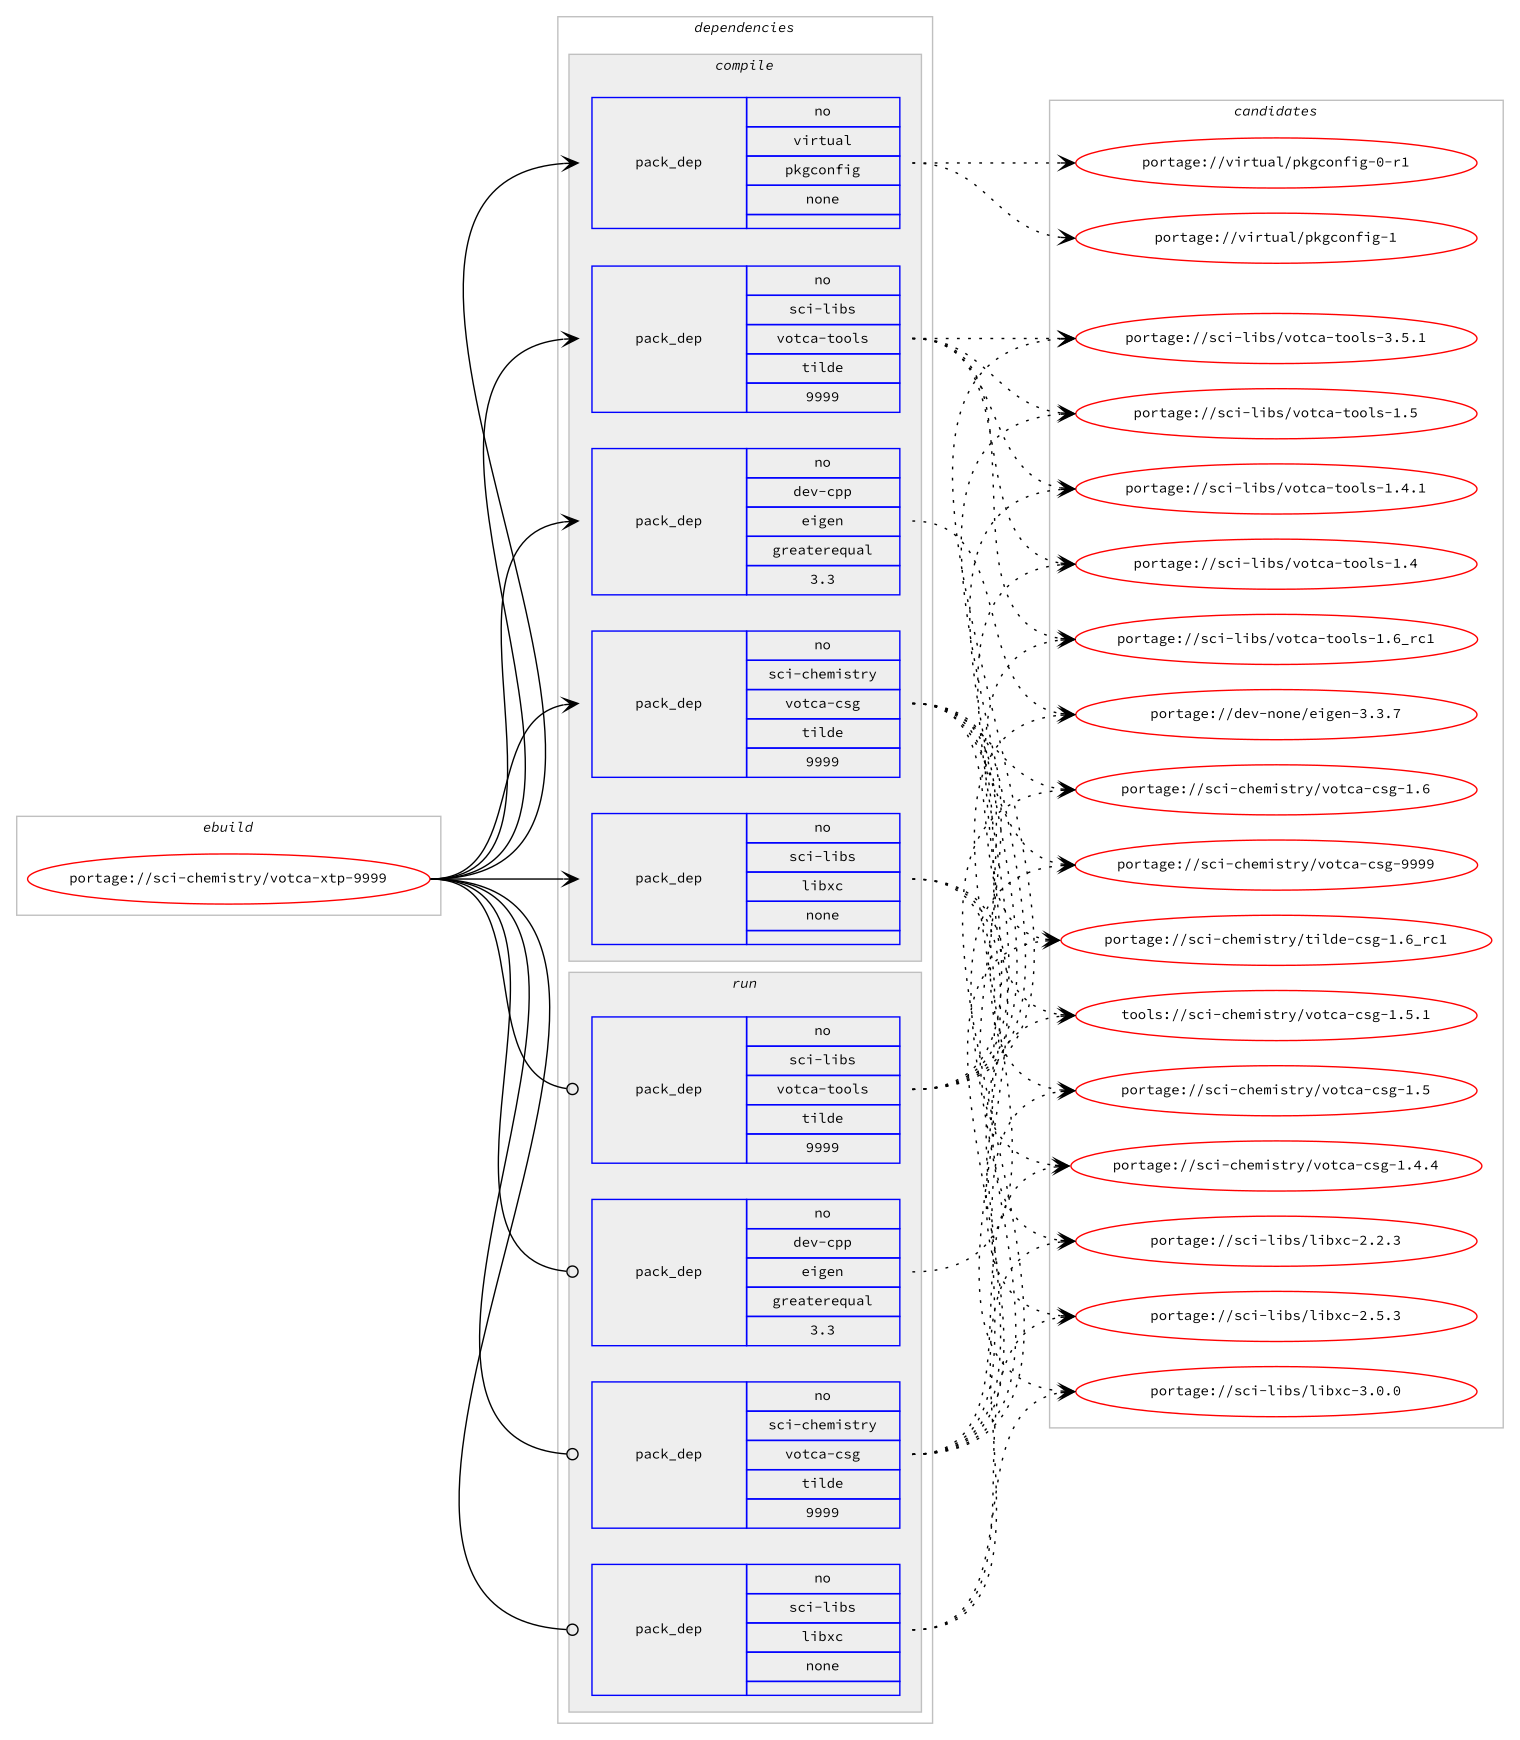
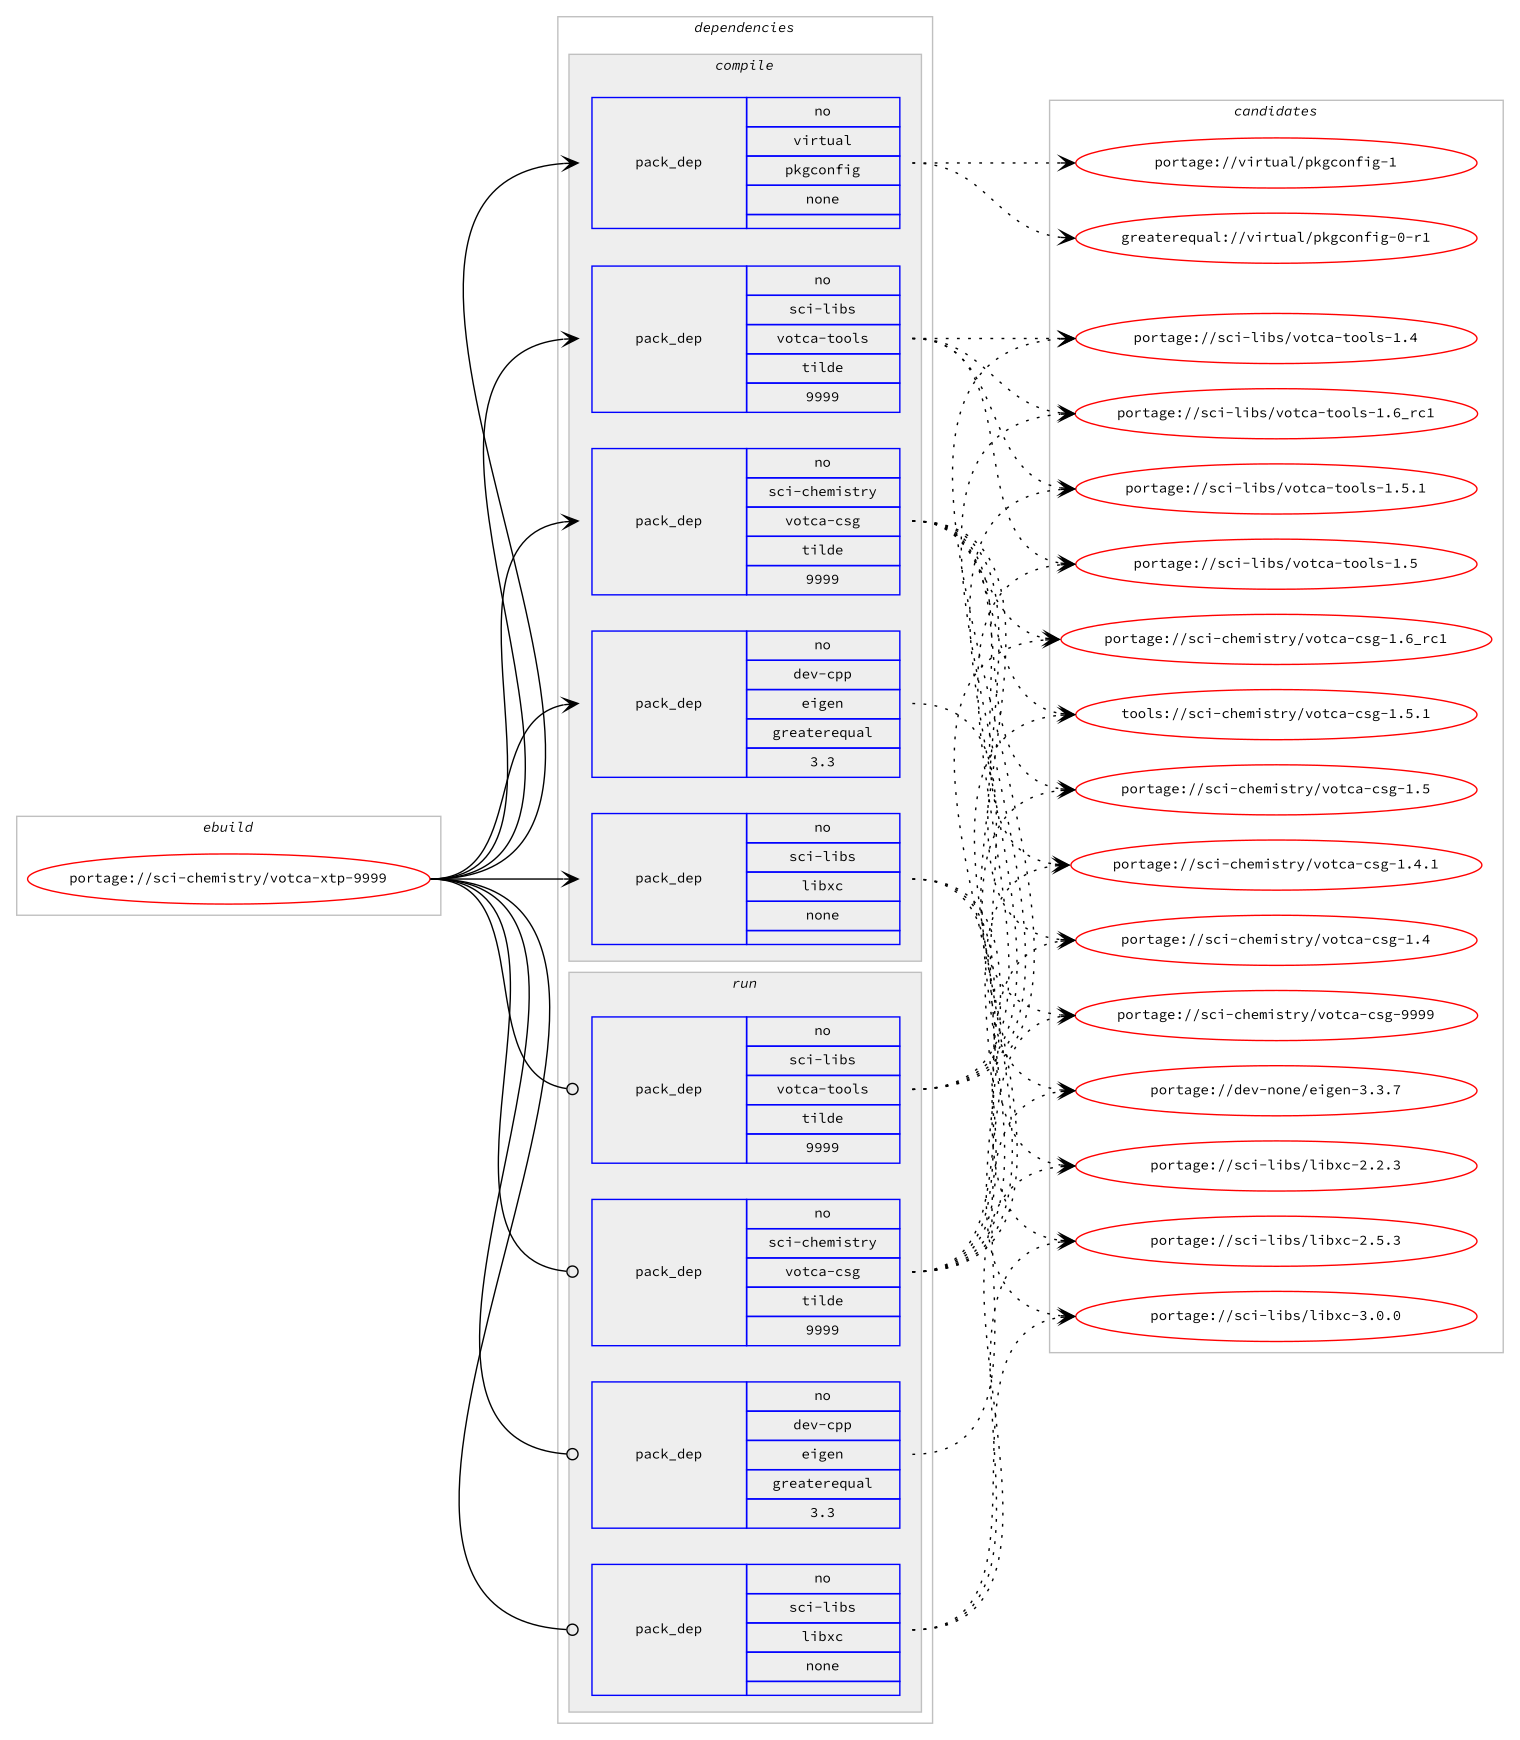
node "portage://virtual/pkgconfig-0-r1": label "portage://virtual/pkgconfig-0-r1" -> "greaterequal://virtual/pkgconfig-0-r1"
node "portage://sci-libs/votca-tools-3.5.1": label "portage://sci-libs/votca-tools-3.5.1" -> "portage://sci-libs/votca-tools-1.5.1"
node "portage://sci-libs/votca-tools-1.4.1": removed
node "portage://sci-chemistry/votca-csg-1.6": label "portage://sci-chemistry/votca-csg-1.6" -> "portage://sci-chemistry/votca-csg-1.4"
node "portage://sci-chemistry/tilde-csg-1.6_rc1": label "portage://sci-chemistry/tilde-csg-1.6_rc1" -> "portage://sci-chemistry/votca-csg-1.6_rc1"
node "portage://sci-chemistry/votca-csg-1.4.4": label "portage://sci-chemistry/votca-csg-1.4.4" -> "portage://sci-chemistry/votca-csg-1.4.1"
